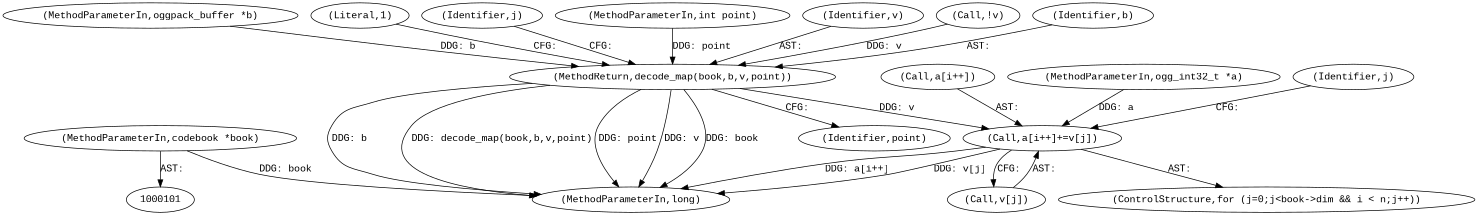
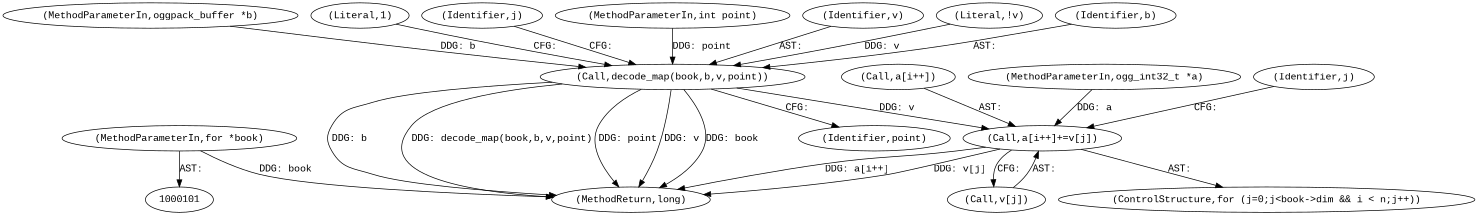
node "(Call,!v)": label "(Call,!v)" -> "(Literal,!v)"
node "(MethodReturn,decode_map(book,b,v,point))": label "(MethodReturn,decode_map(book,b,v,point))" -> "(Call,decode_map(book,b,v,point))"
node "(MethodParameterIn,codebook *book)": label "(MethodParameterIn,codebook *book)" -> "(MethodParameterIn,for *book)"
node "(MethodParameterIn,long)": label "(MethodParameterIn,long)" -> "(MethodReturn,long)"
